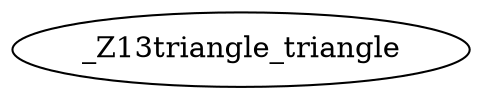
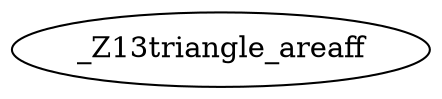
node "_Z13triangle_triangle": label "_Z13triangle_triangle" -> "_Z13triangle_areaff"
